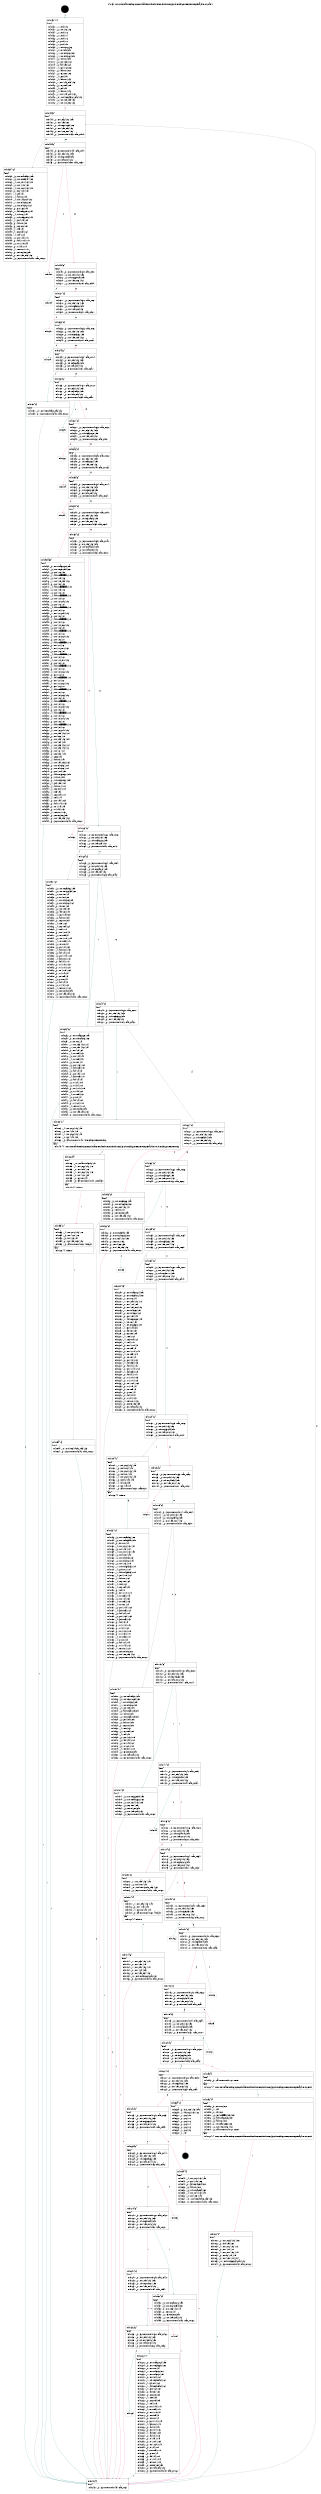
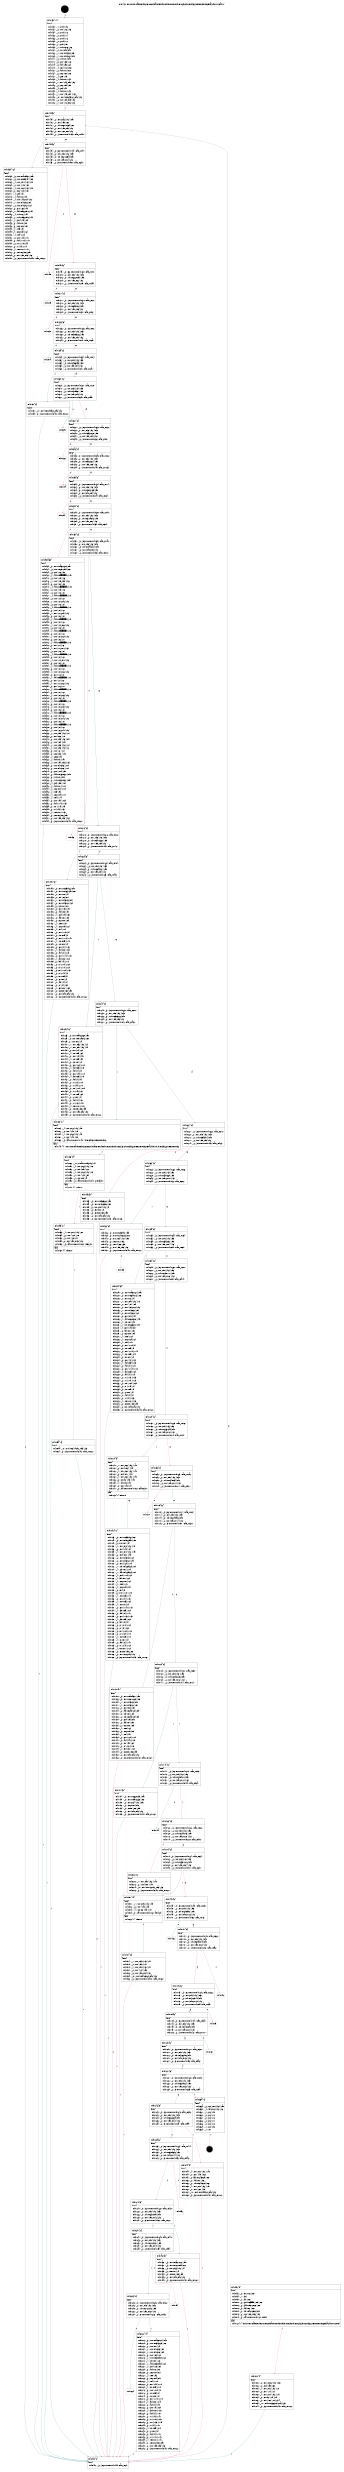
node "0x401df3 [5]": removed
